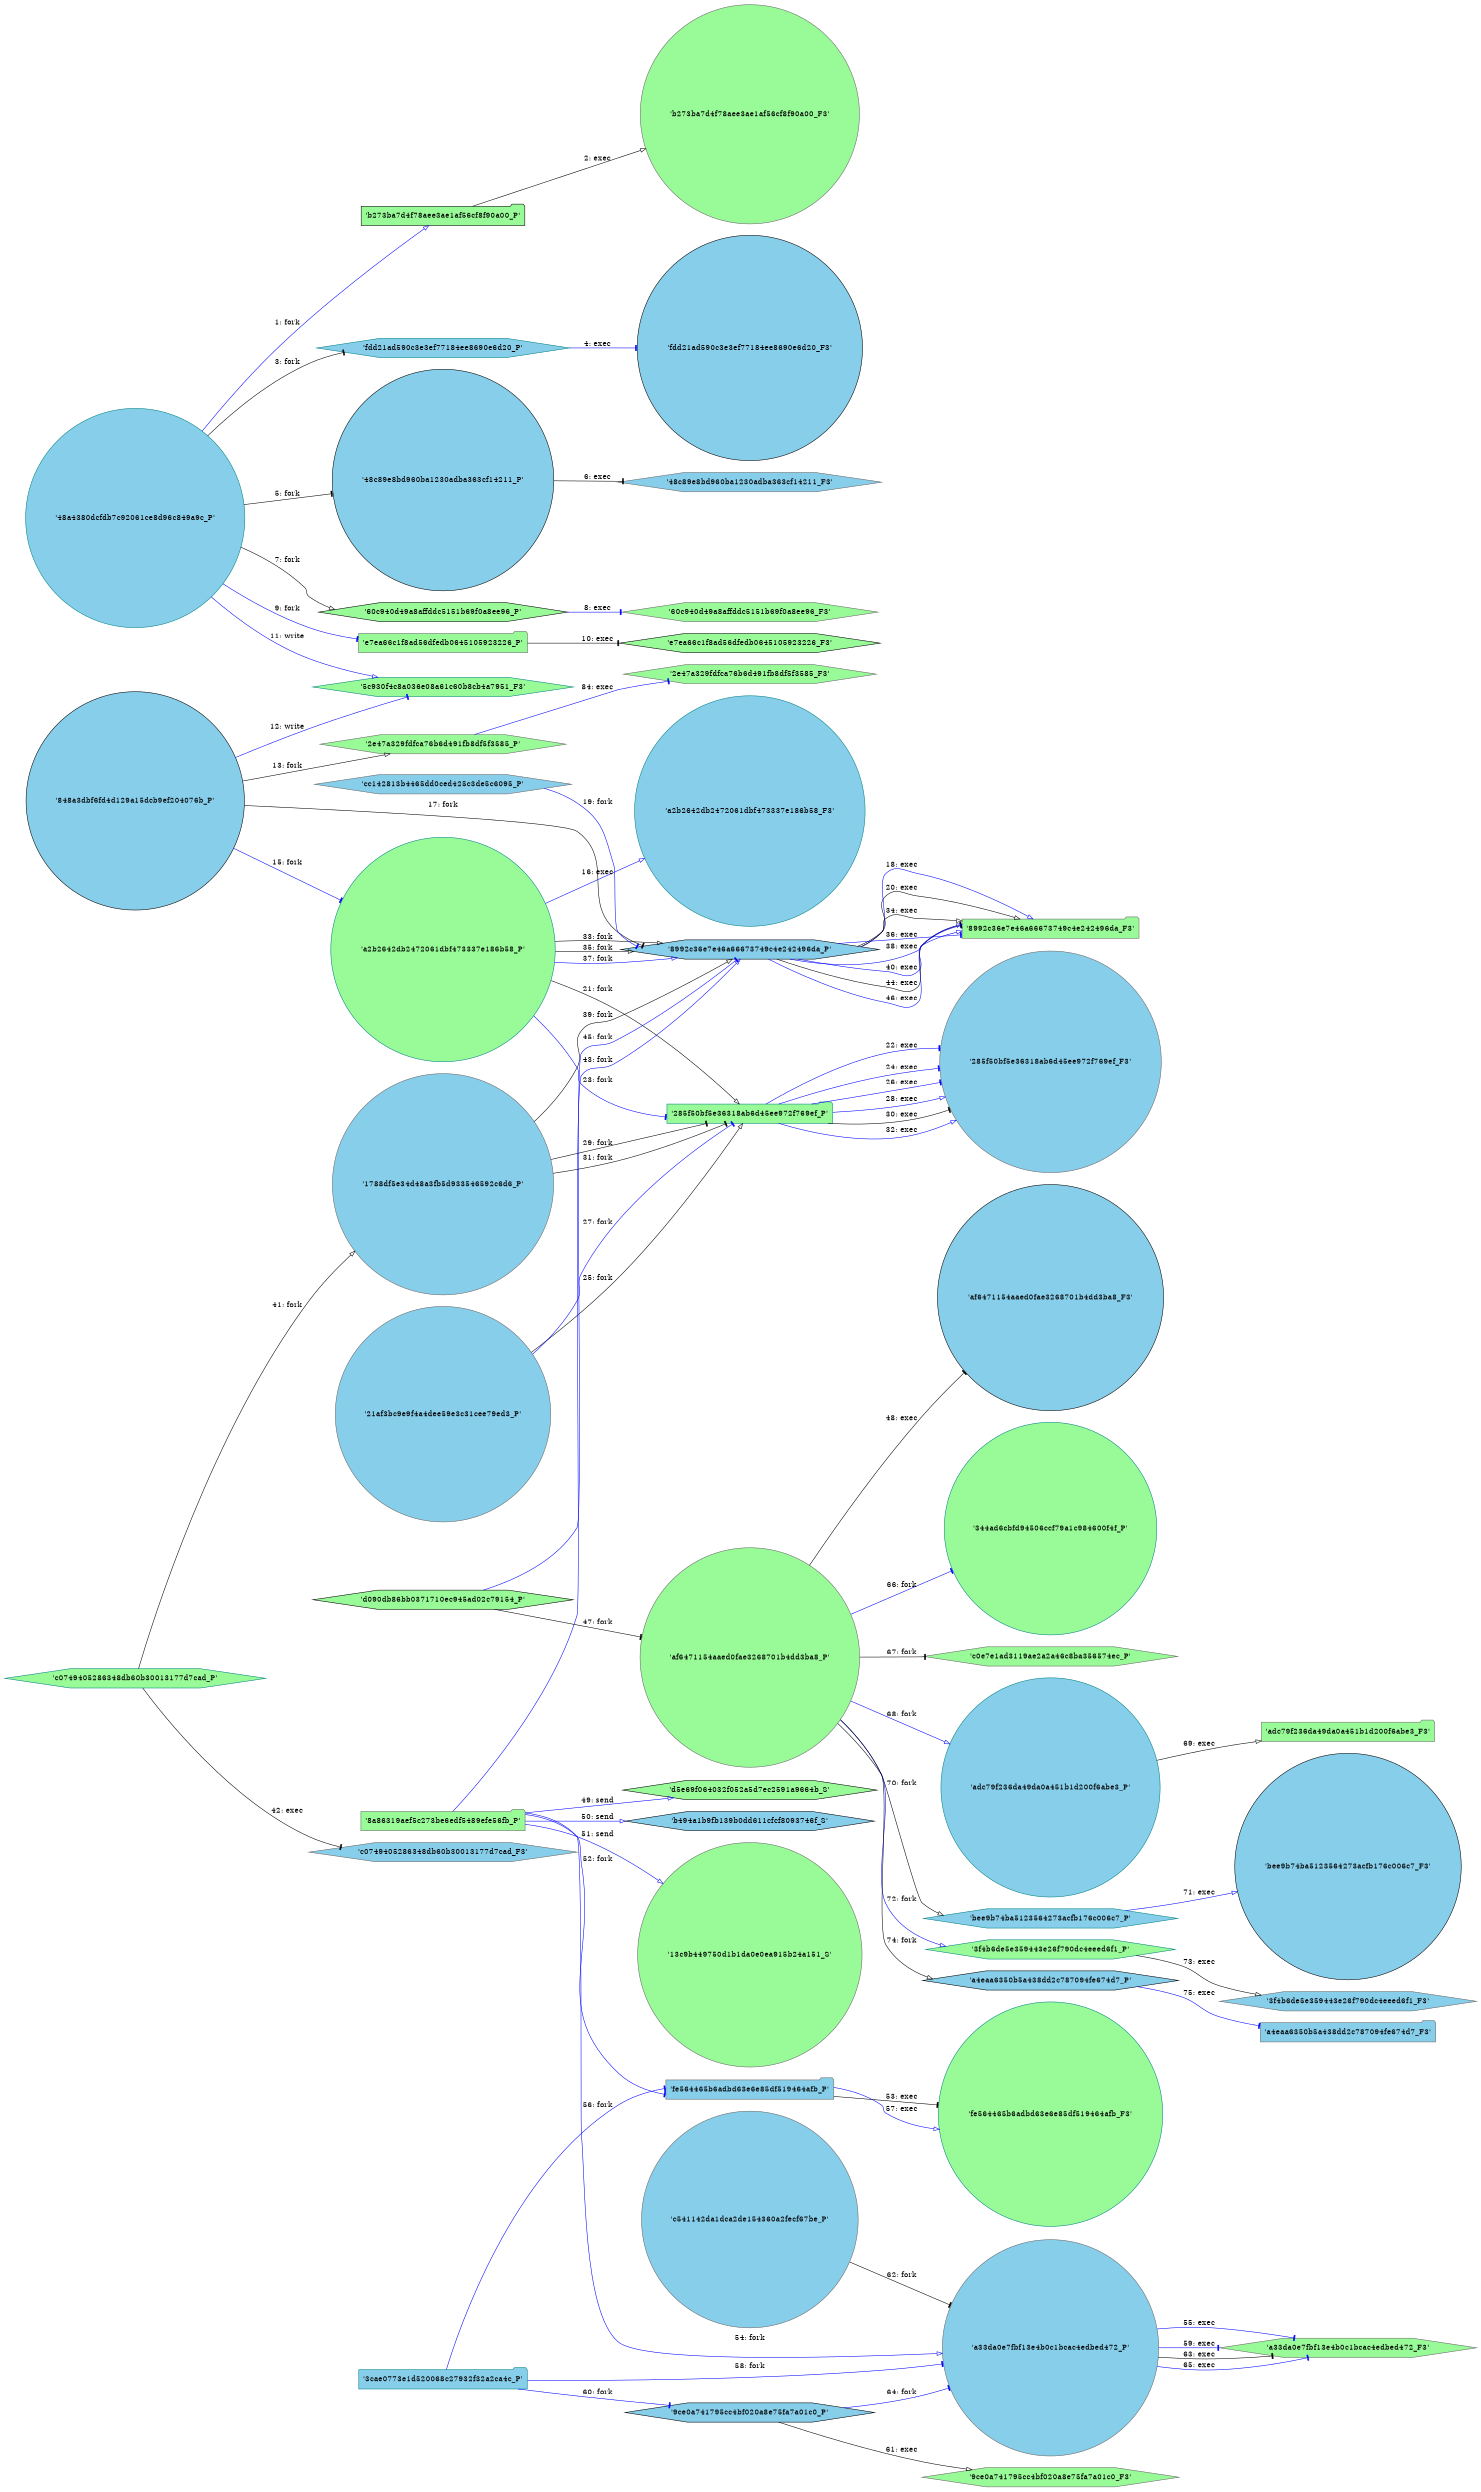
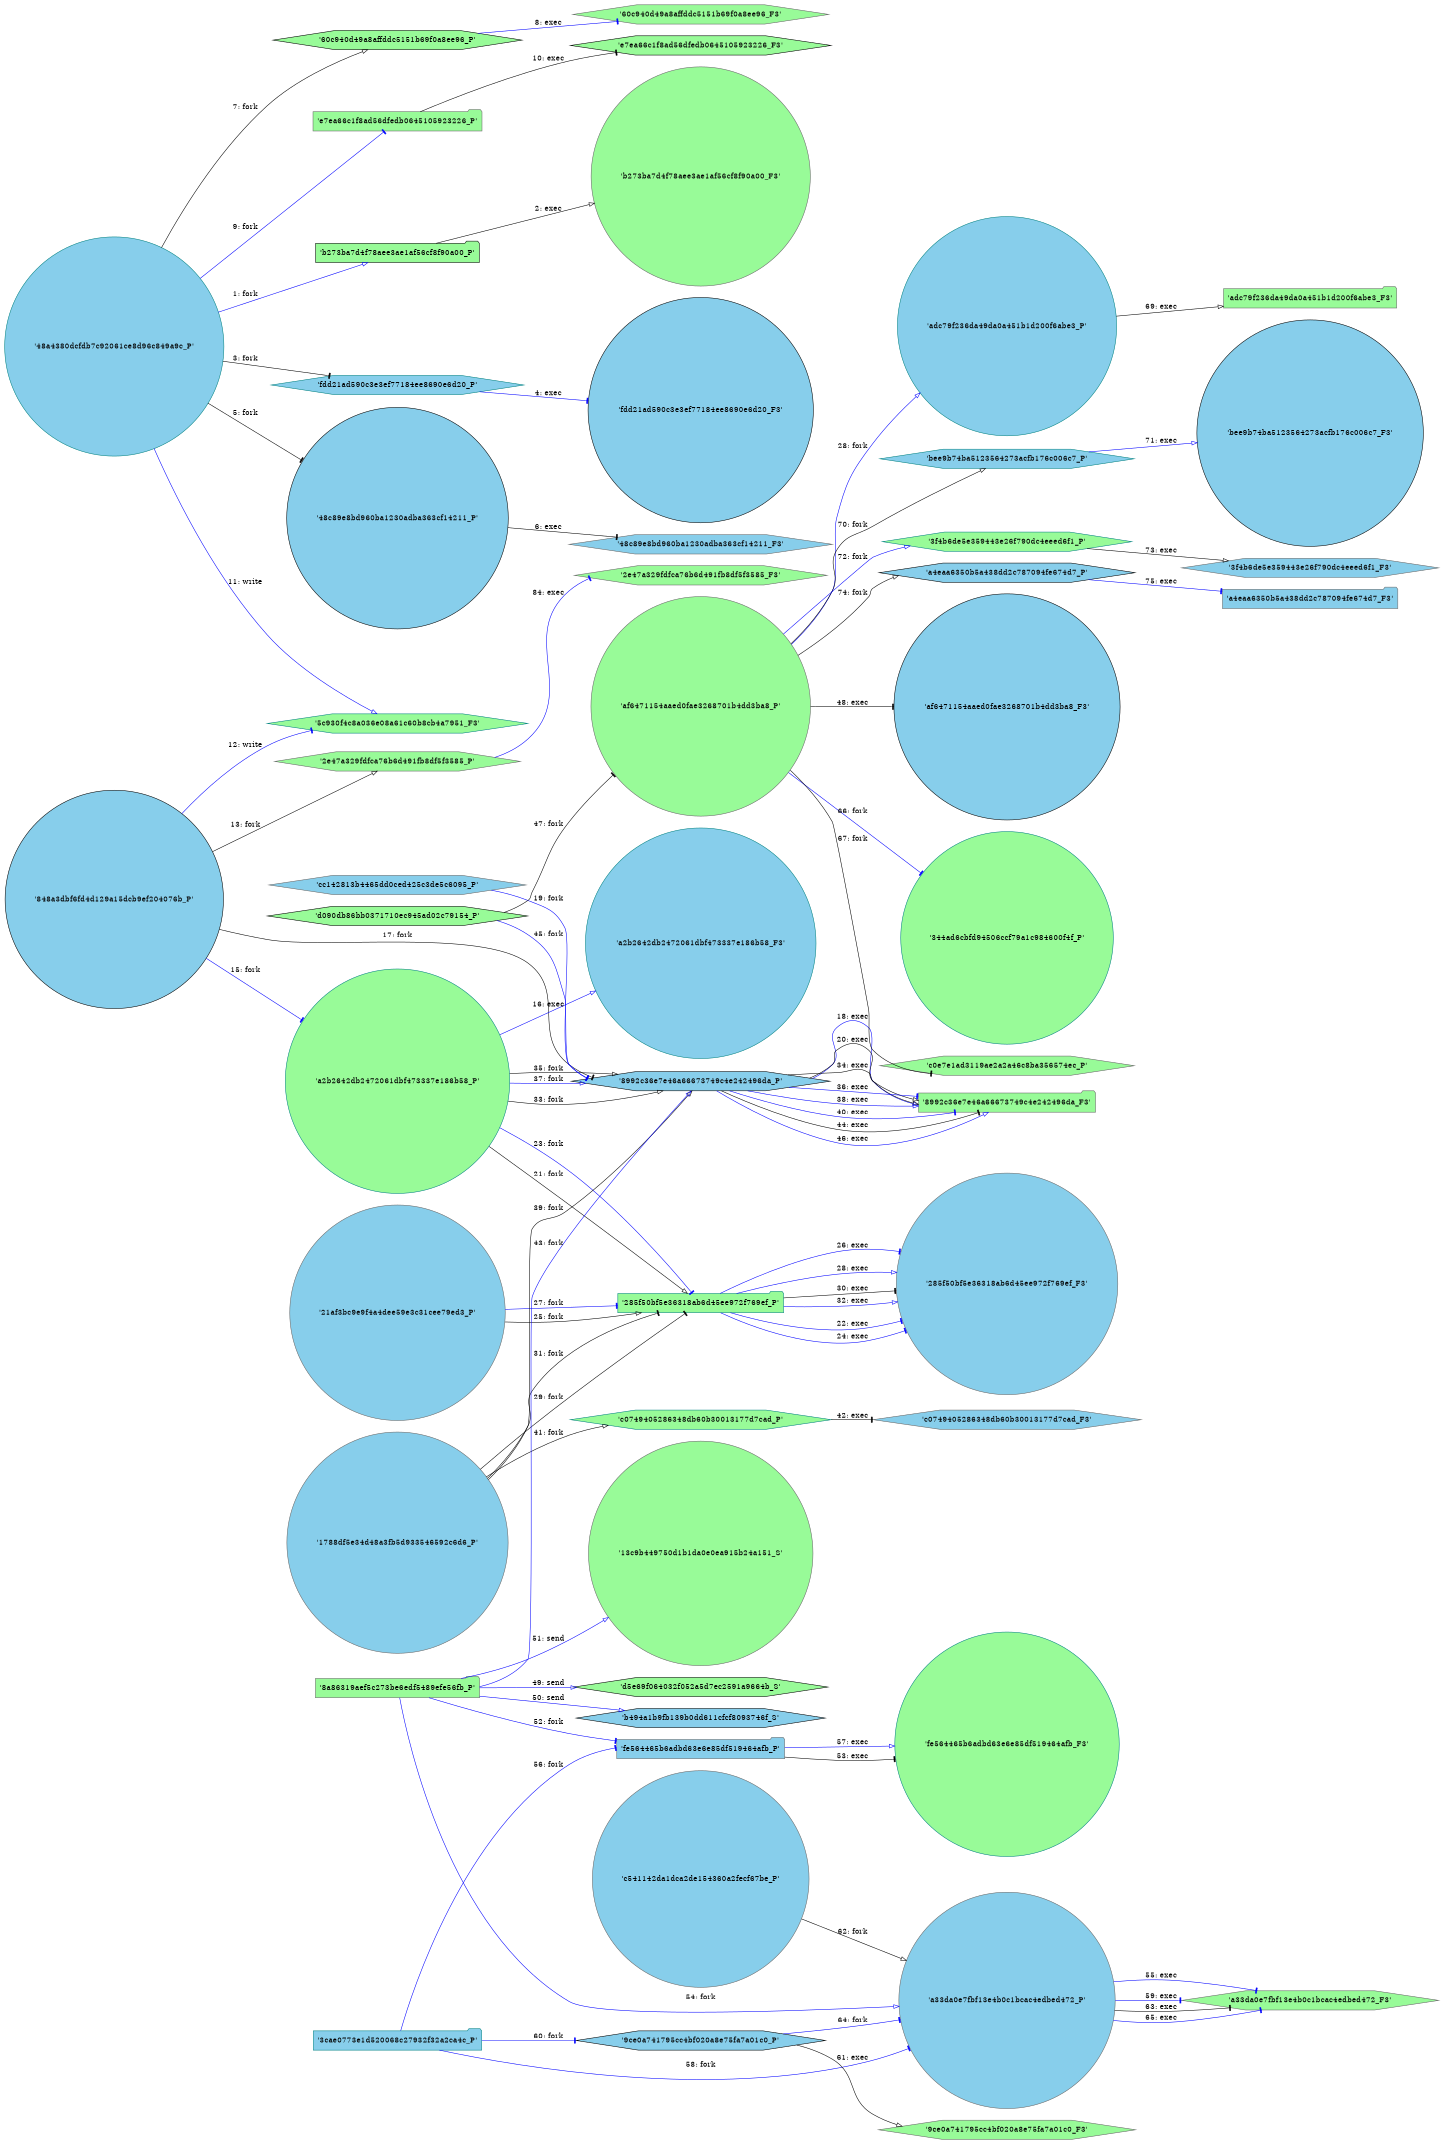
edge "'c0749405286348db60b30013177d7cad_P'" -> "'1788df5e34d48a3fb5d933546592c6d6_P'": reversed
edge "'af6471154aaed0fae3268701b4dd3ba8_P'" -> "'adc79f236da49da0a451b1d200f6abe3_P'": label "68: fork" -> "28: fork"
edge "'c541142da1dca2de154360a2fecf67be_P'" -> "'a33da0e7fbf13e4b0c1bcac4edbed472_P'": arrowhead tee -> onormal
